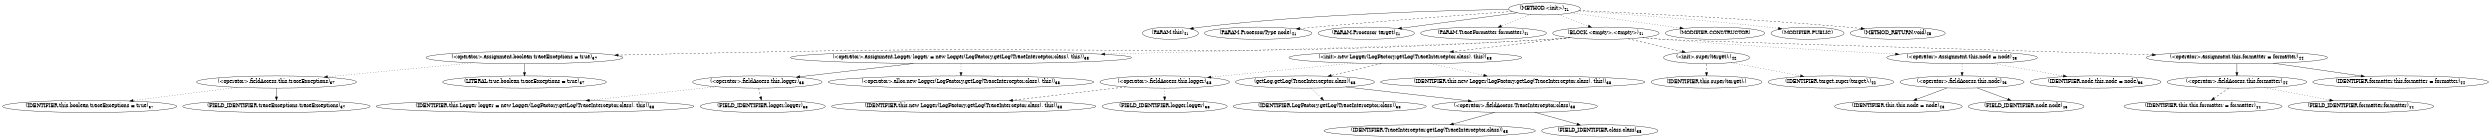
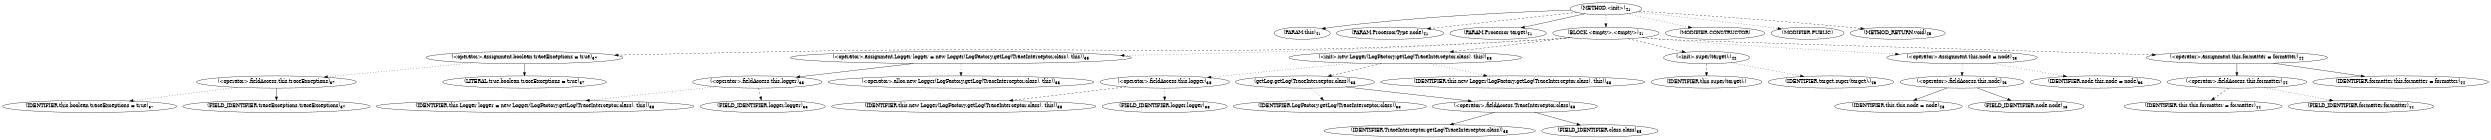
node "(PARAM,TraceFormatter formatter)": removed
node "(IDENTIFIER,target,super(target);)": text "42" -> "46"
